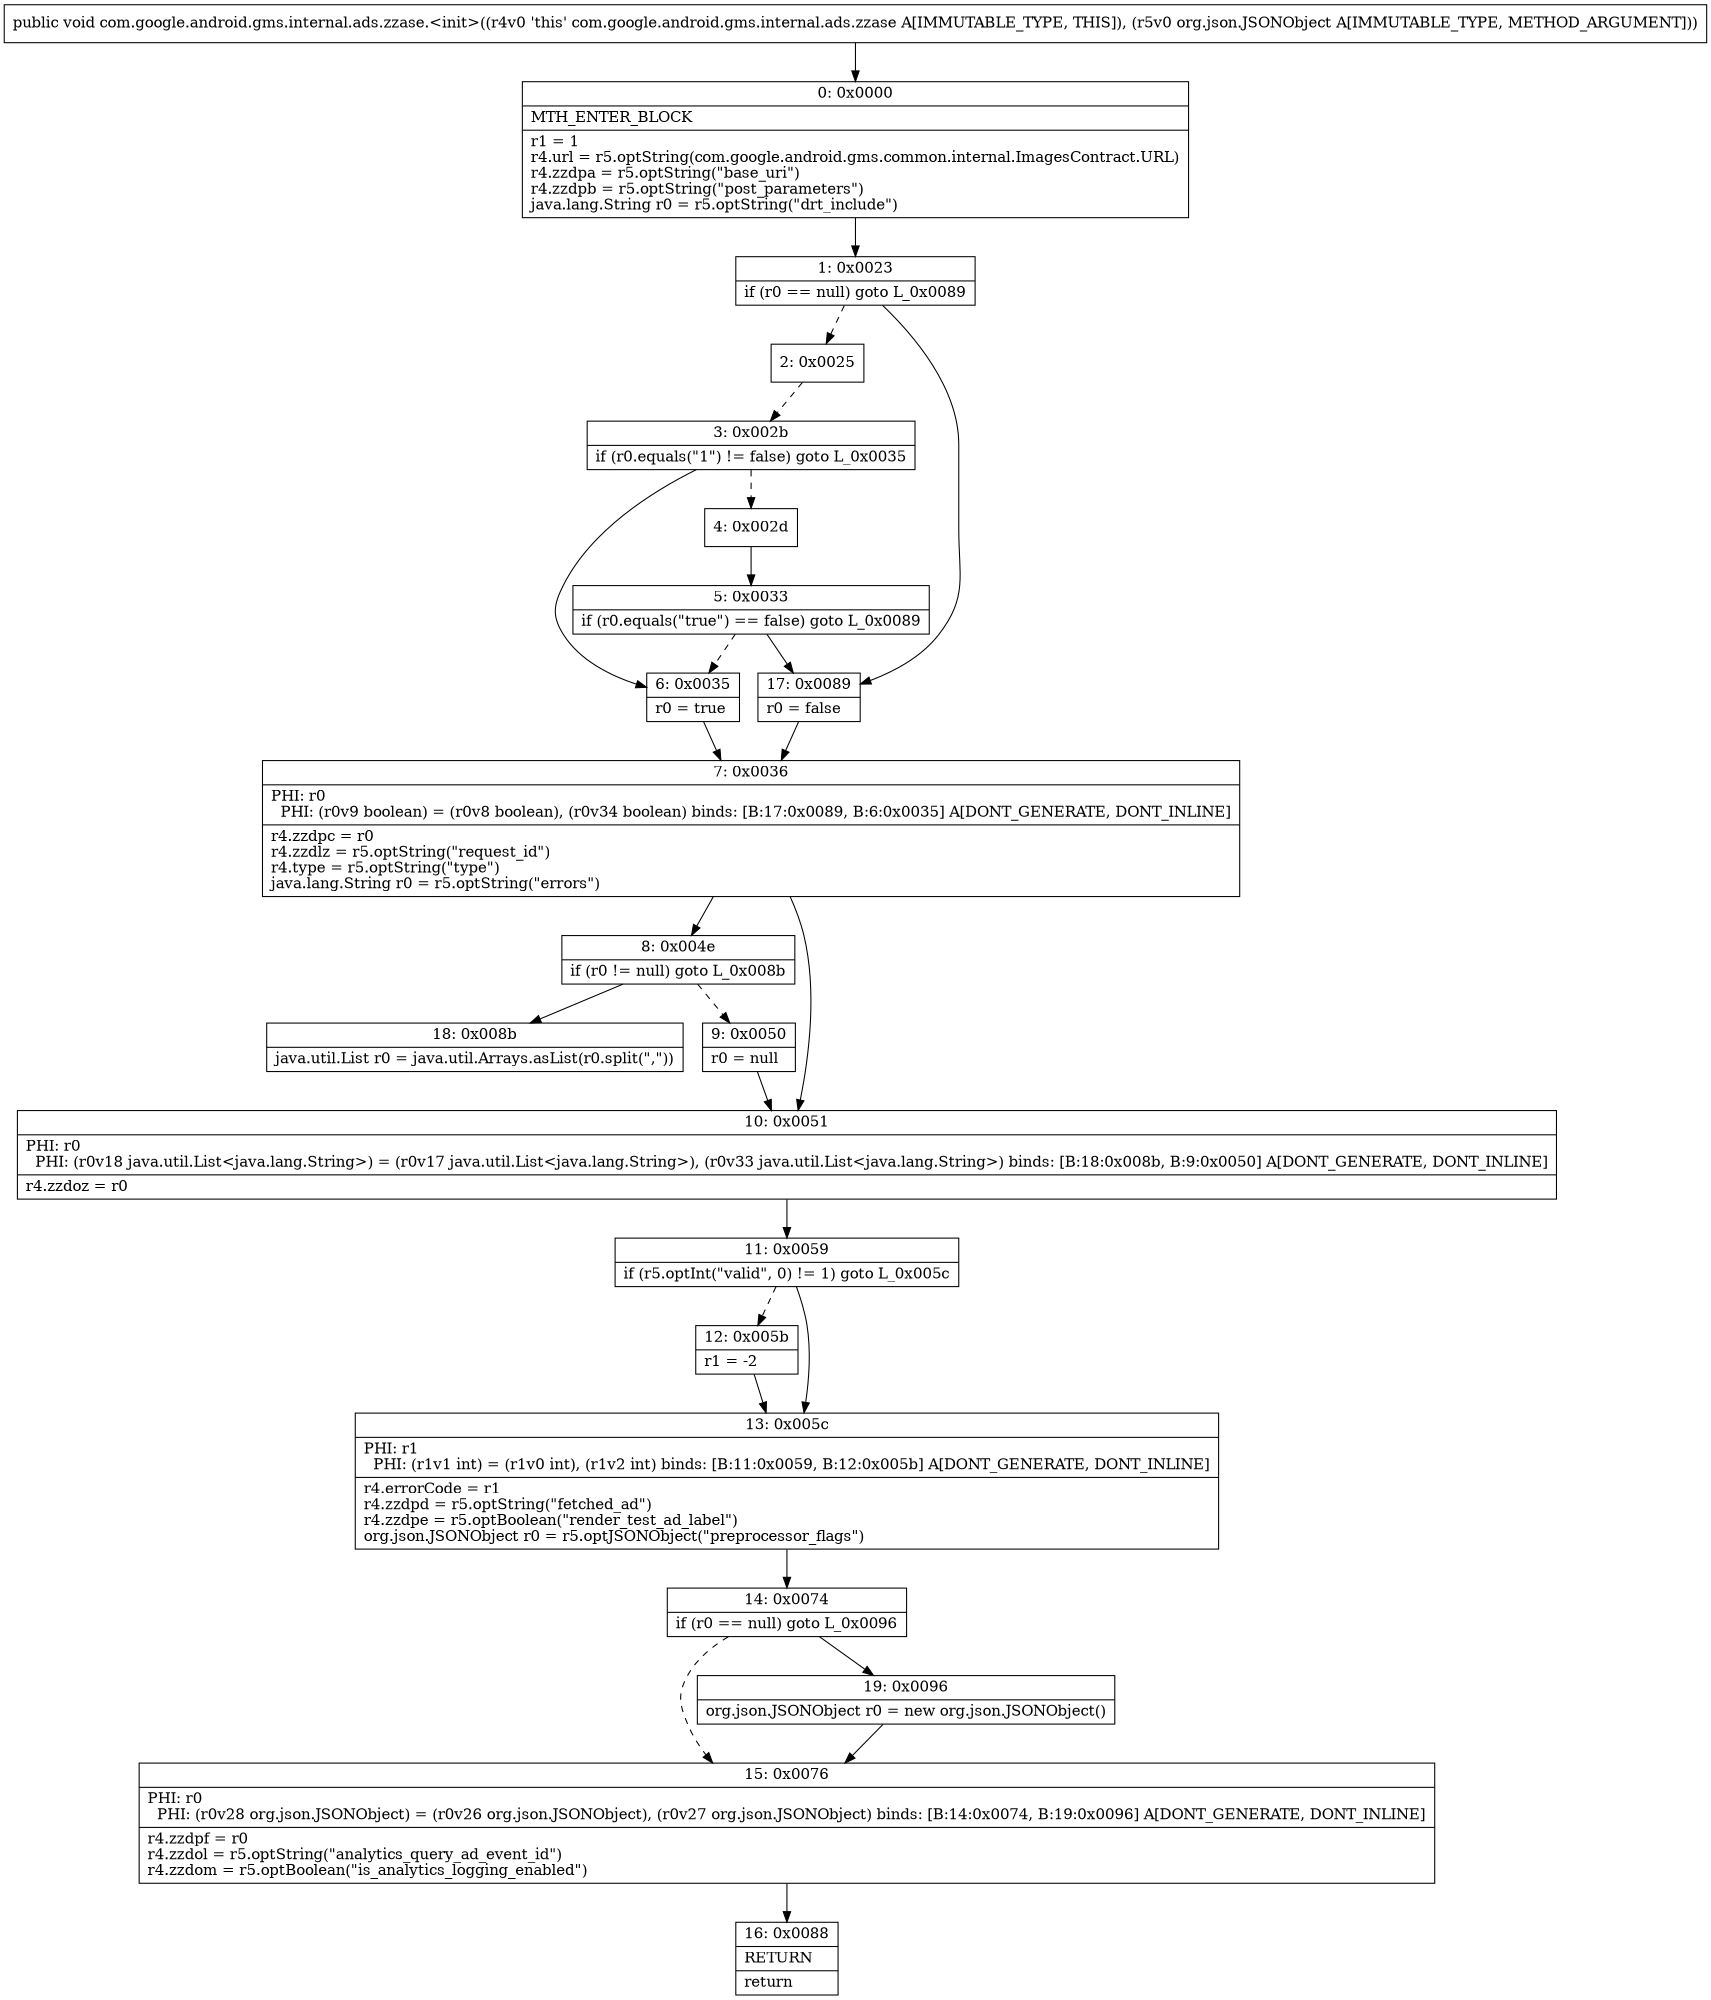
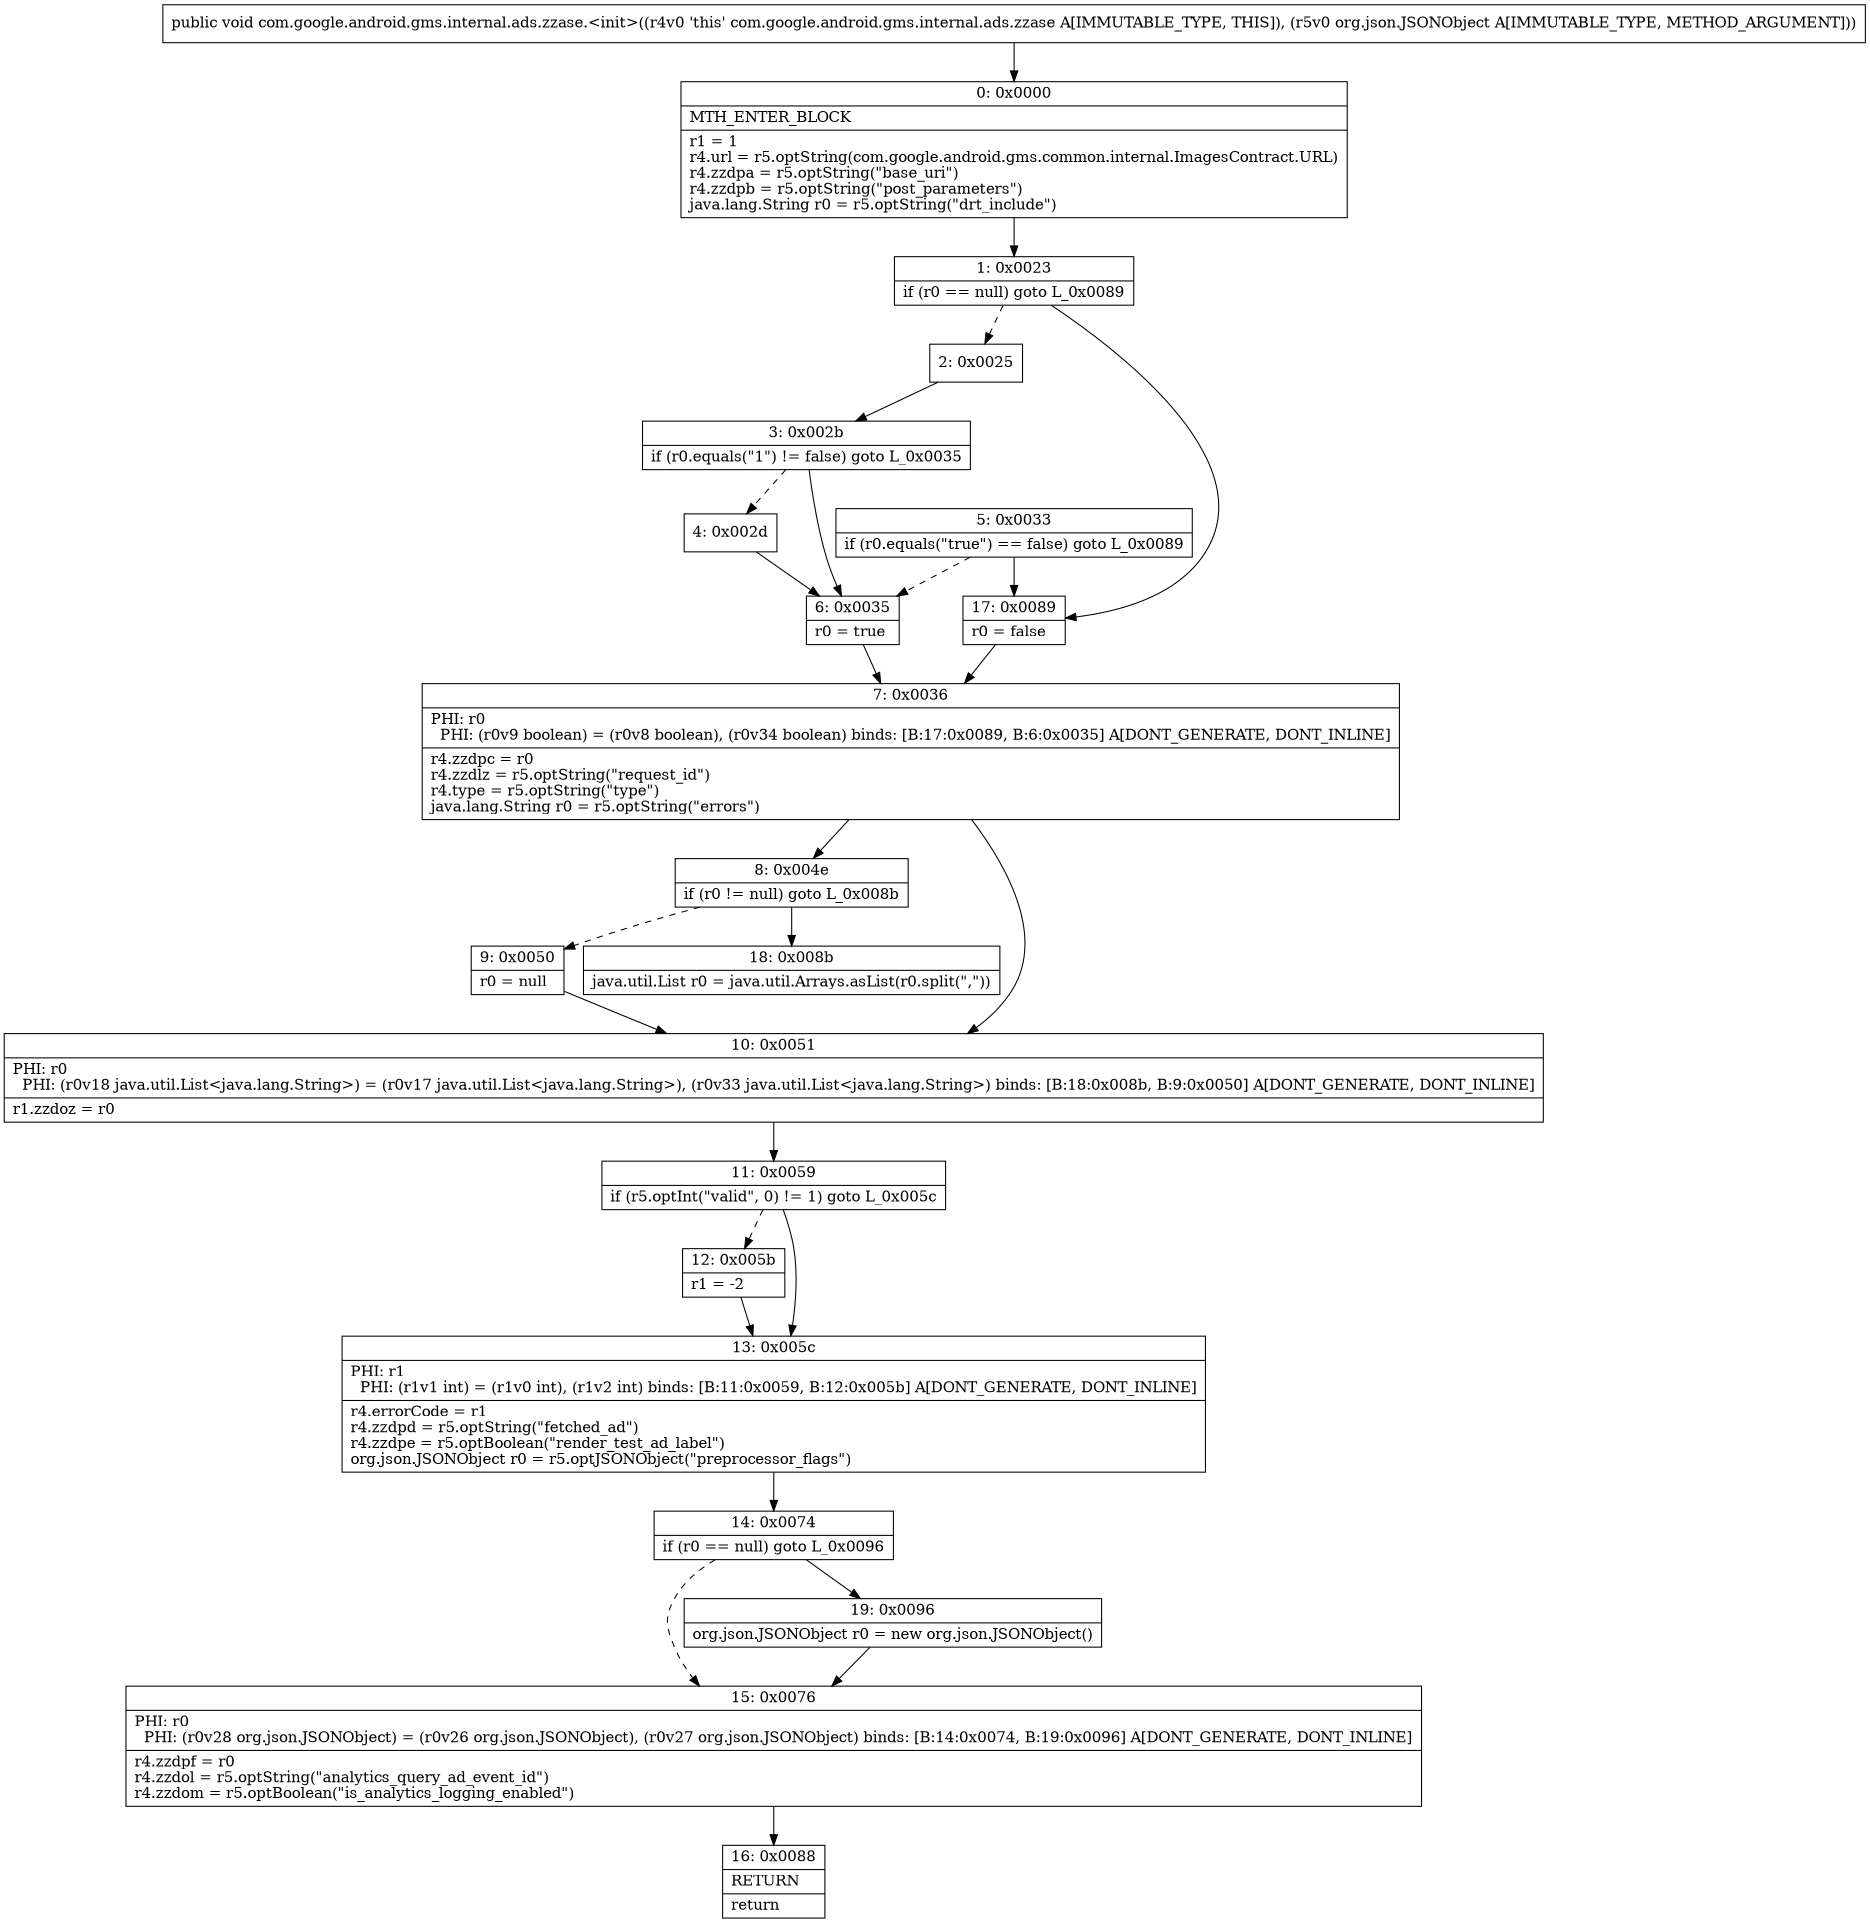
edge "2: 0x0025" -> "3: 0x002b": style dashed -> solid
edge "4: 0x002d" -> "5: 0x0033": now "4: 0x002d" -> "6: 0x0035"
node "10: 0x0051": text "r4.zzdoz = r0" -> "r1.zzdoz = r0"
